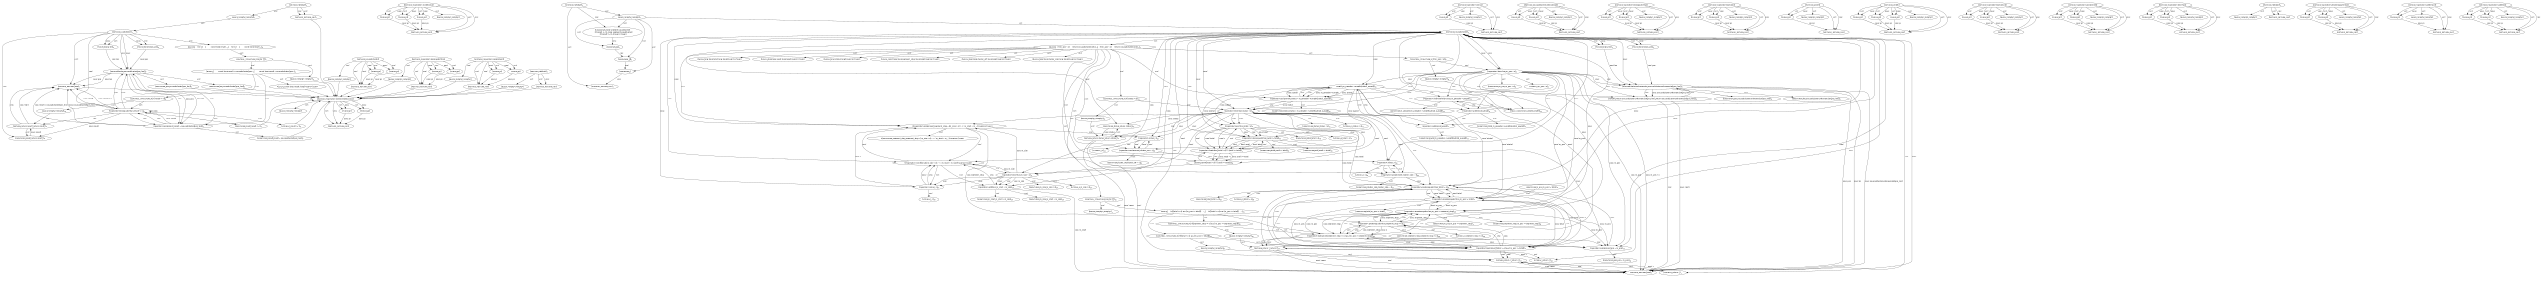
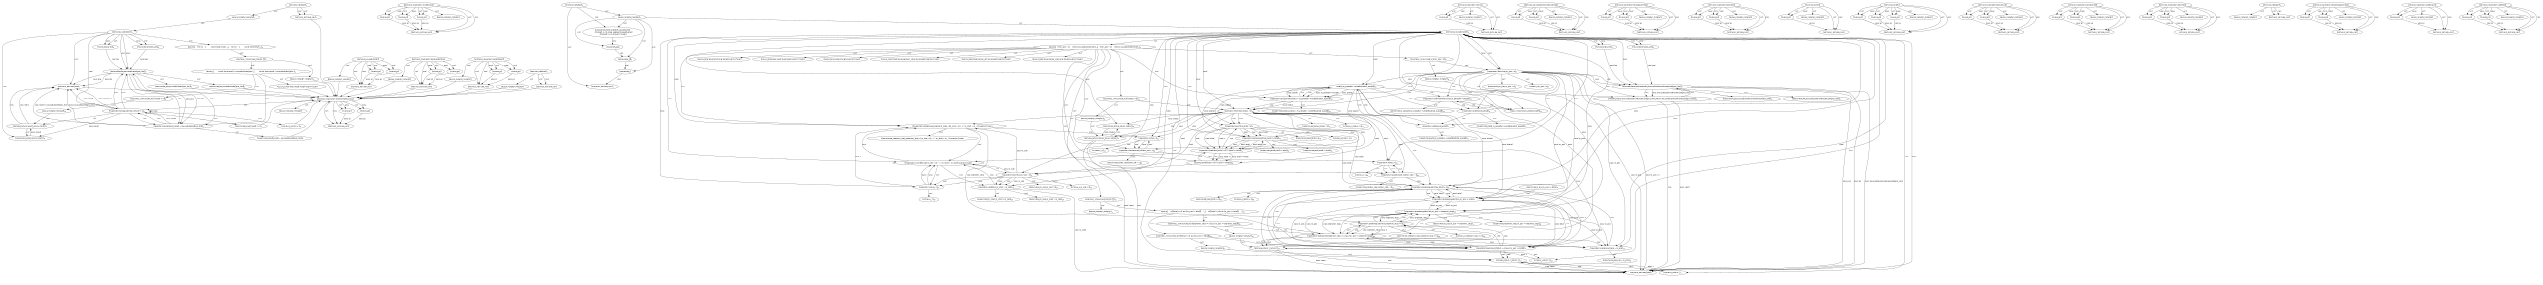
edge "(CONTROL_STRUCTURE,IF,if (result <= 1))" -> "(<operator>.lessEqualsThan,result <= 1)": now "(METHOD,<operator>.indirectFieldAccess)" -> "(<operator>.lessEqualsThan,result <= 1)"
node "(IDENTIFIER,total,m_pos >= total)": removed
